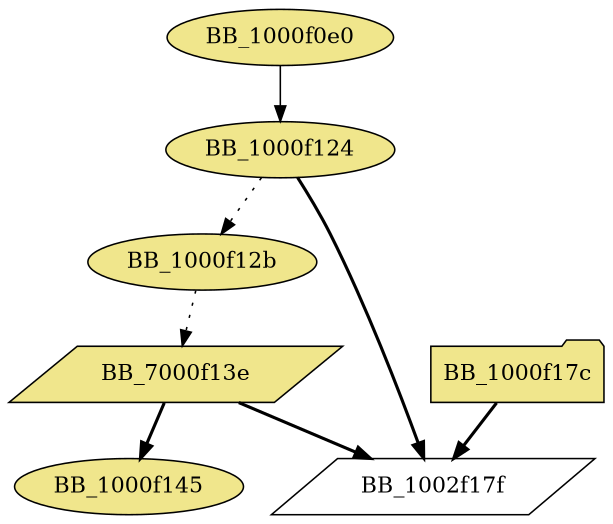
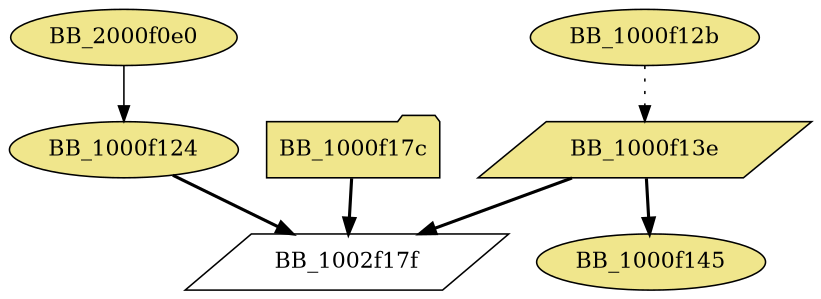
node "BB_1000f0e0": label "BB_1000f0e0" -> "BB_2000f0e0"
edge "BB_1000f124" -> "BB_1000f12b": removed
node "BB_7000f13e": label "BB_7000f13e" -> "BB_1000f13e"
